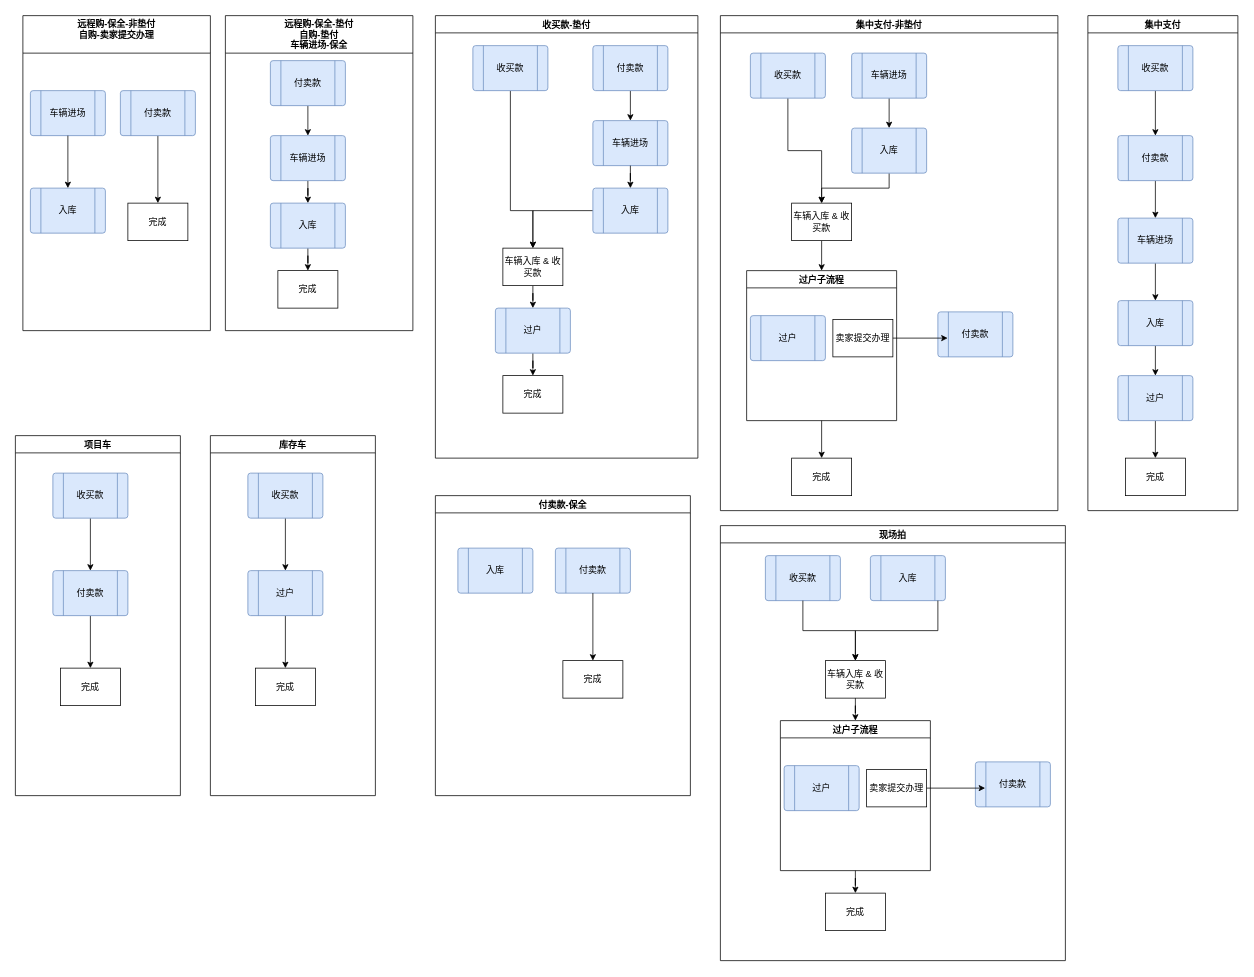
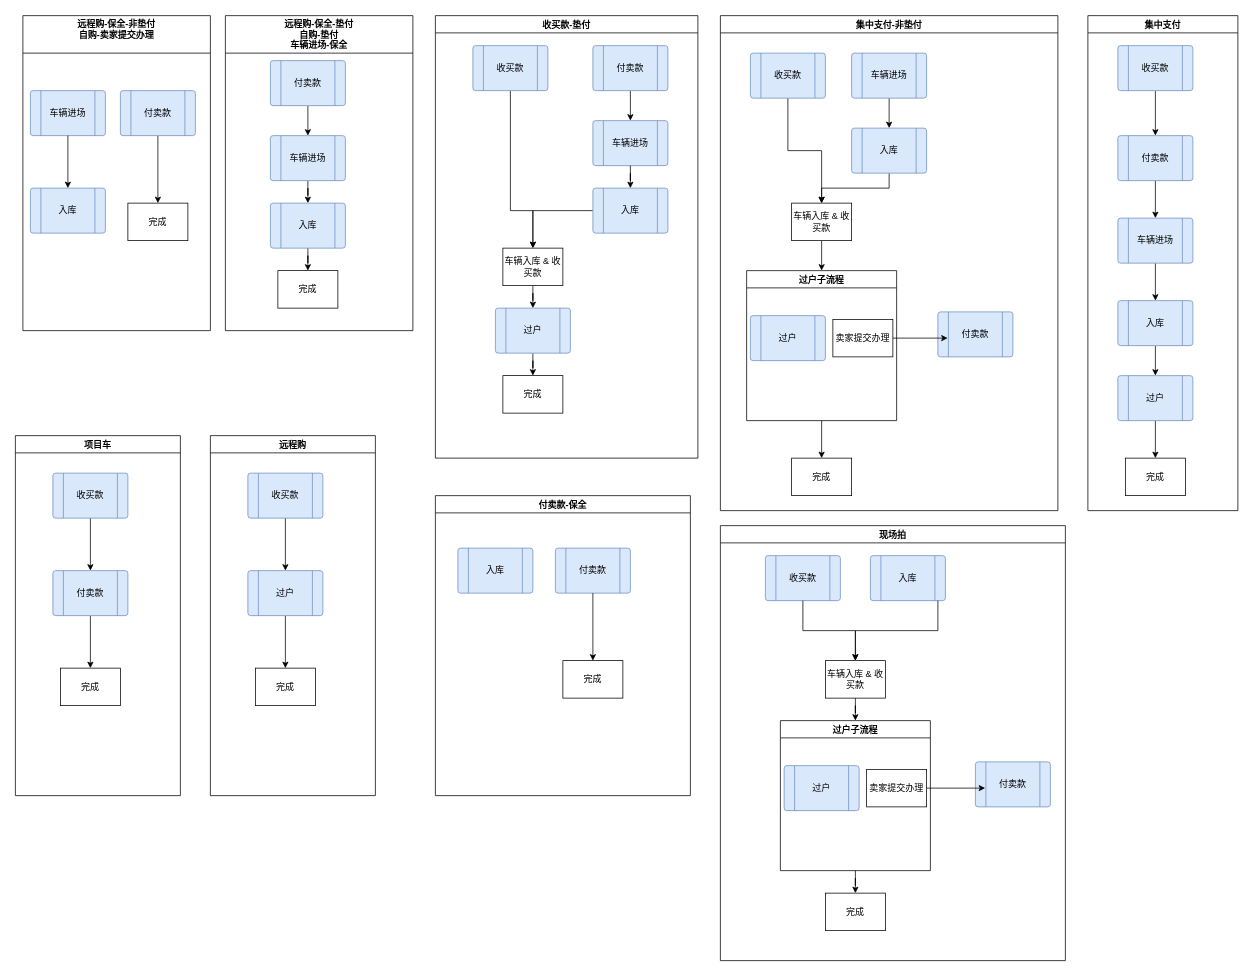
node "库存车": label "库存车" -> "远程购"
